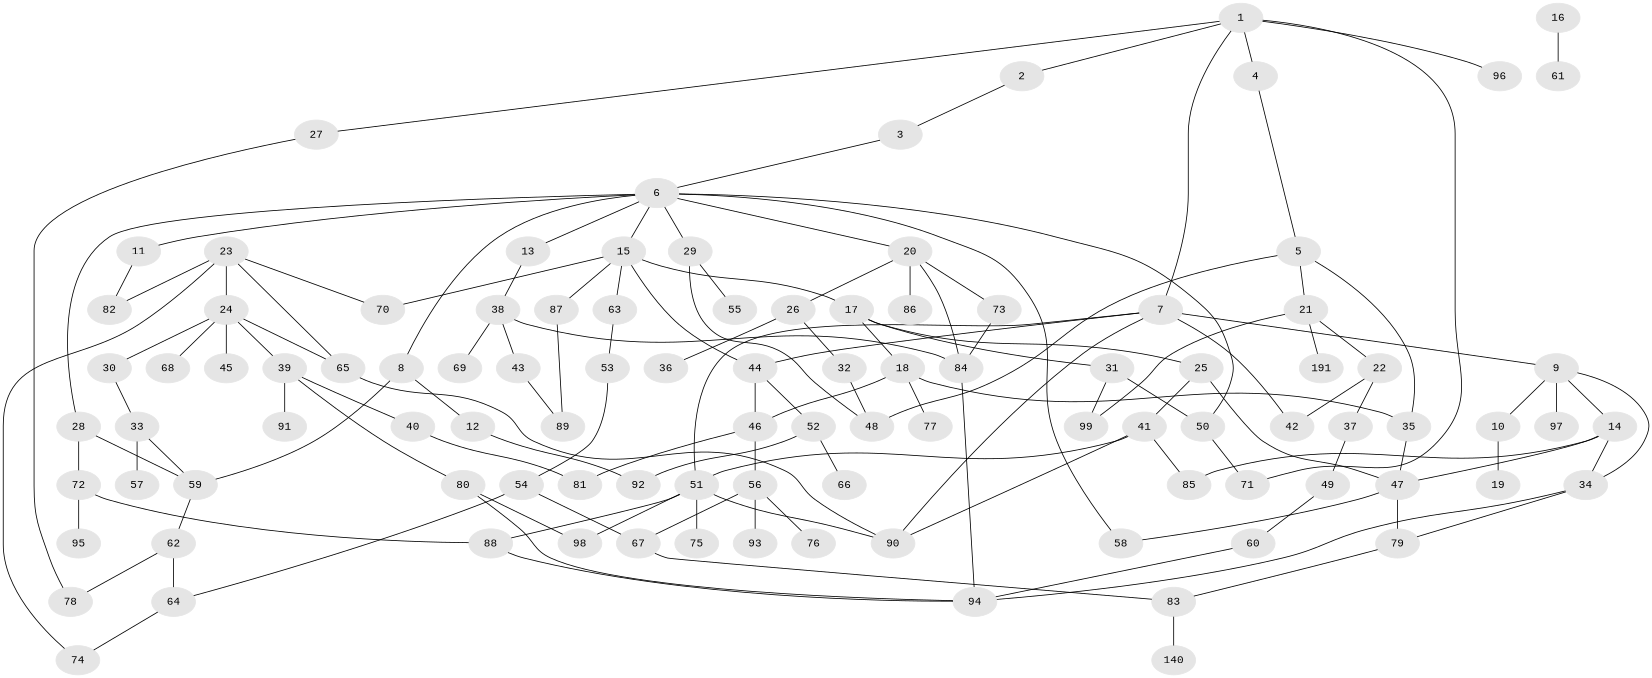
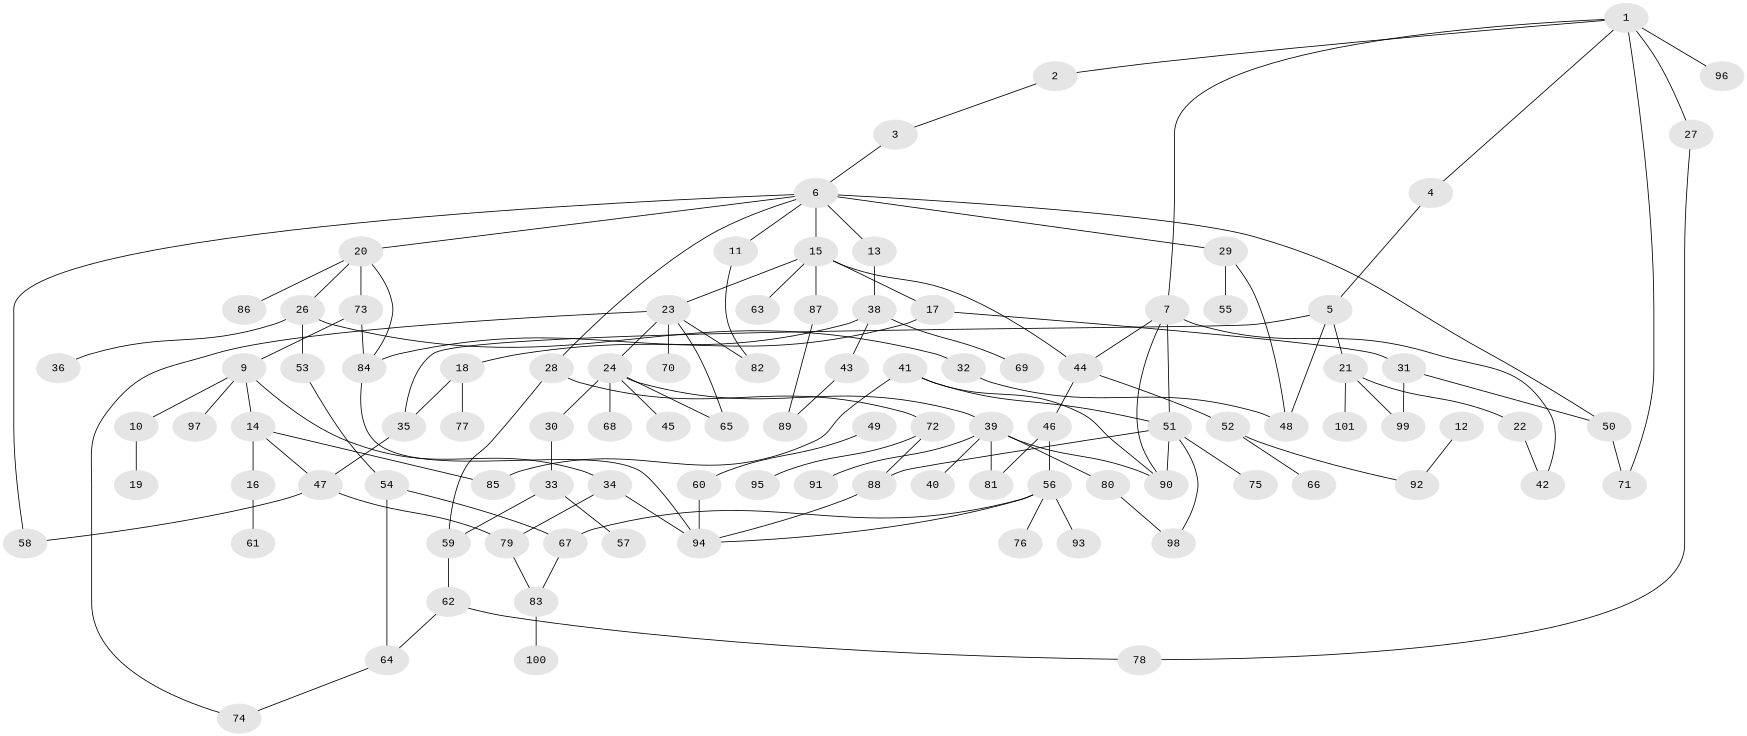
edge "15" -- "70": now "15" -- "23"
edge "63" -- "53": now "26" -- "53"
edge "7" -- "9": now "73" -- "9"
node "8": removed
node "25": removed
node "191": label "191" -> "101"
edge "18" -- "46": removed
node "37": removed
edge "40" -- "81": now "39" -- "81"
edge "14" -- "34": now "14" -- "16"
edge "65" -- "90": now "39" -- "90"
edge "80" -- "94": now "56" -- "94"
node "140": label "140" -> "100"
